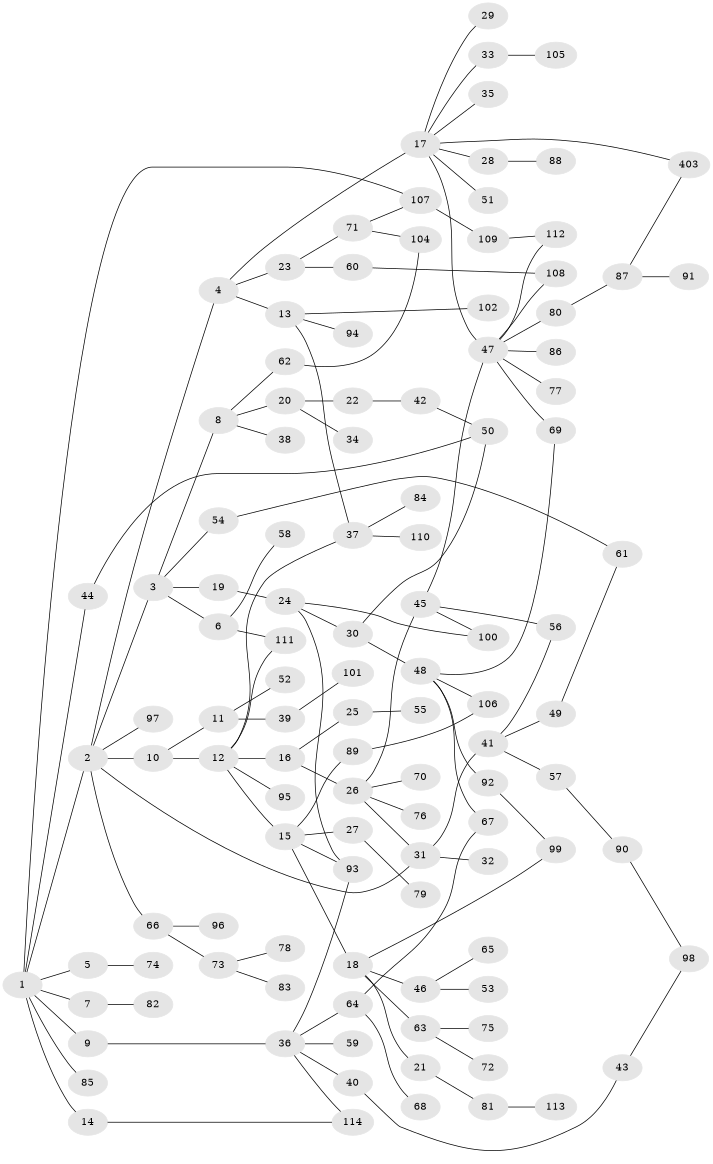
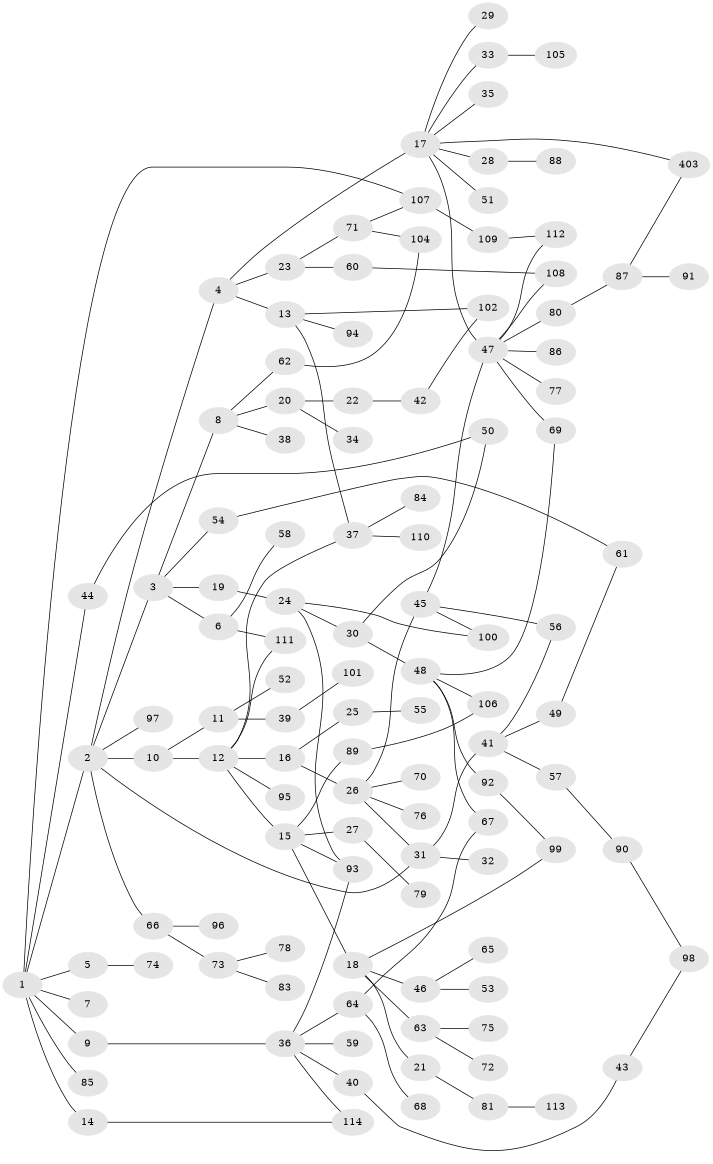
edge "42" -- "50": now "42" -- "102"
node "82": removed
